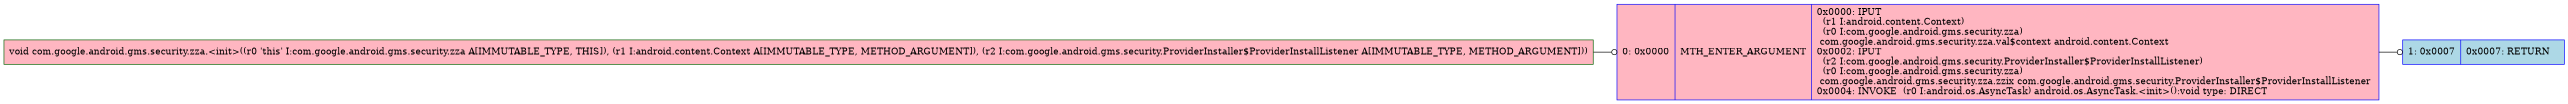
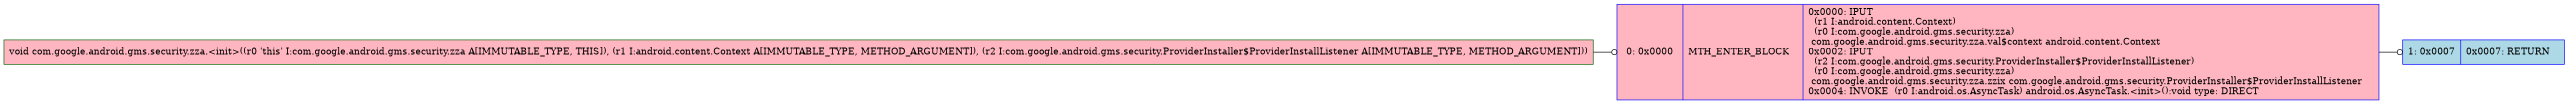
node "0: 0x0000": text "MTH_ENTER_ARGUMENT" -> "MTH_ENTER_BLOCK"
